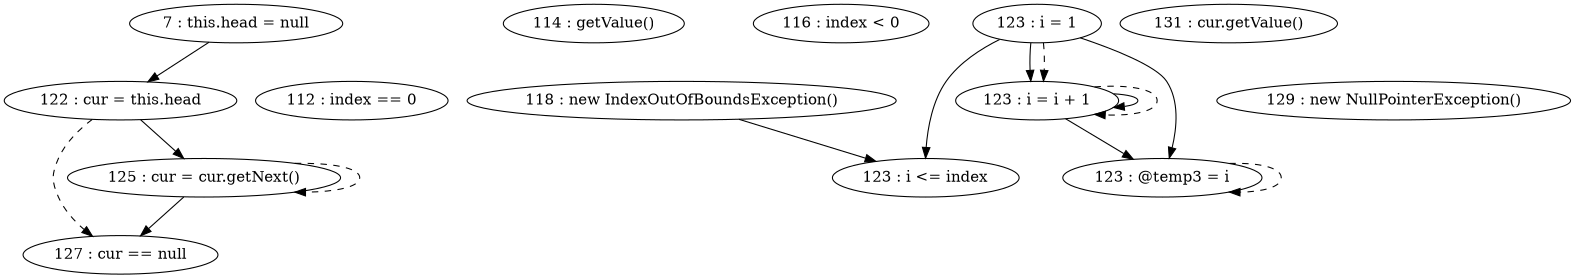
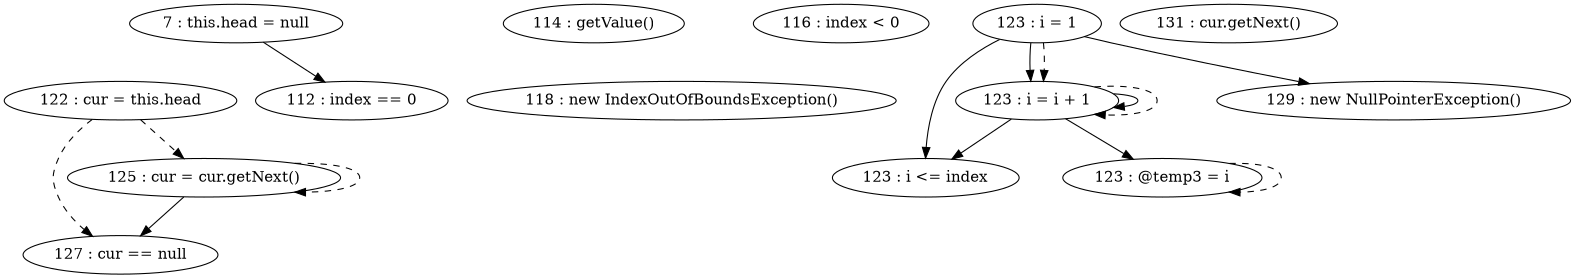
node "131 : cur.getValue()": label "131 : cur.getValue()" -> "131 : cur.getNext()"
edge "7 : this.head = null" -> "122 : cur = this.head": now "7 : this.head = null" -> "112 : index == 0"
edge "123 : i = 1" -> "123 : @temp3 = i": now "123 : i = 1" -> "129 : new NullPointerException()"
edge "122 : cur = this.head" -> "125 : cur = cur.getNext()": style solid -> dashed
edge "118 : new IndexOutOfBoundsException()" -> "123 : i <= index": now "123 : i = i + 1" -> "123 : i <= index"
